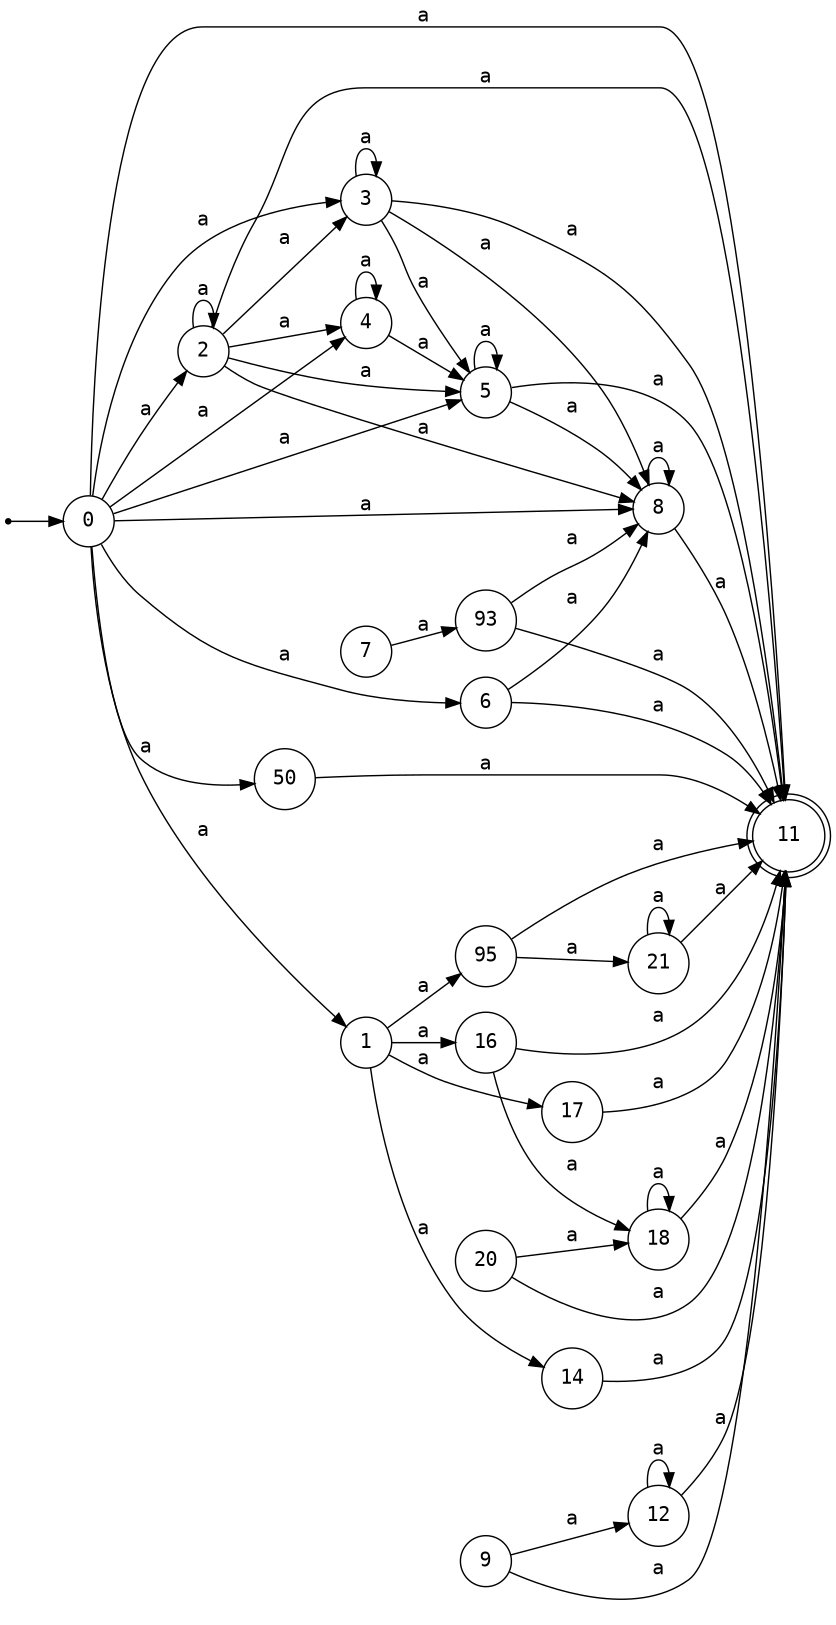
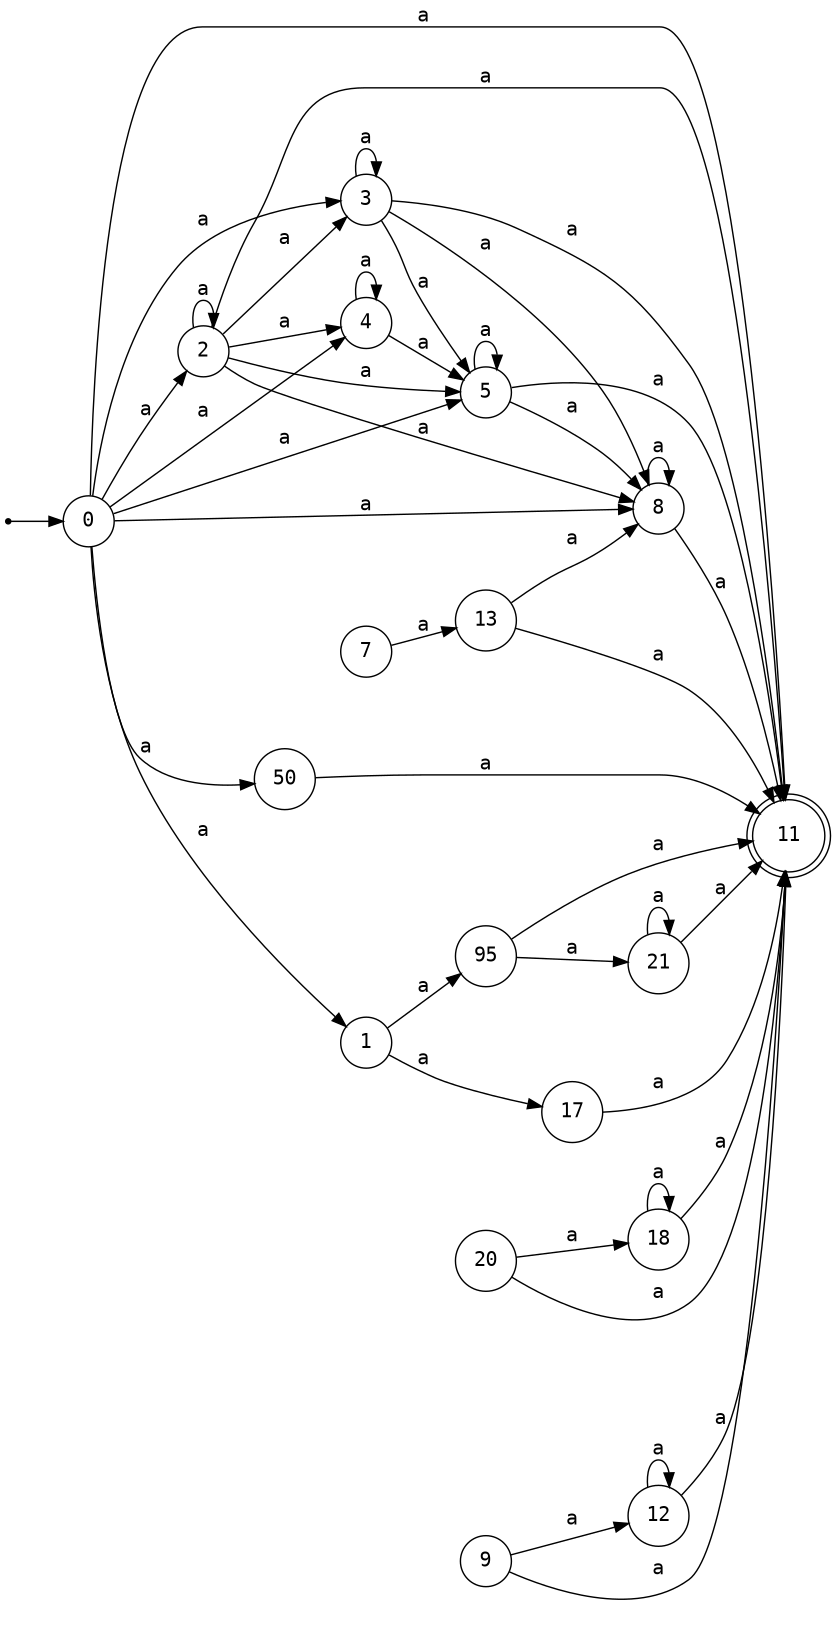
node "93": label "93" -> "13"
node "6": removed
node "16": removed
node "14": removed
